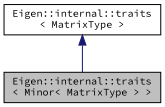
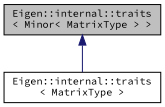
edge "Eigen::internal::traits < Minor< MatrixType > >" -> "Eigen::internal::traits < MatrixType >": reversed
